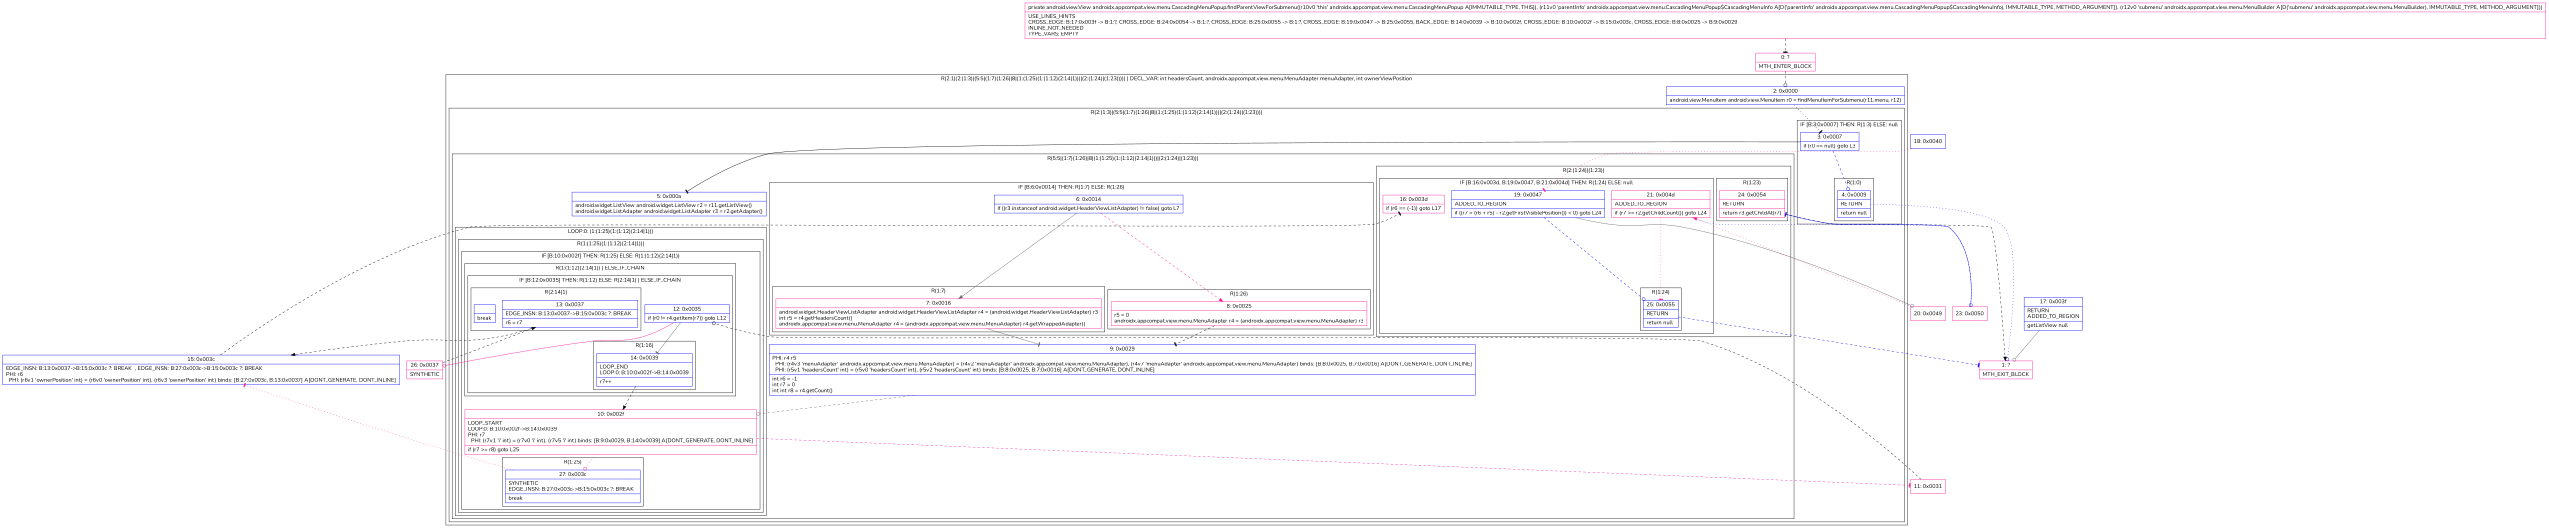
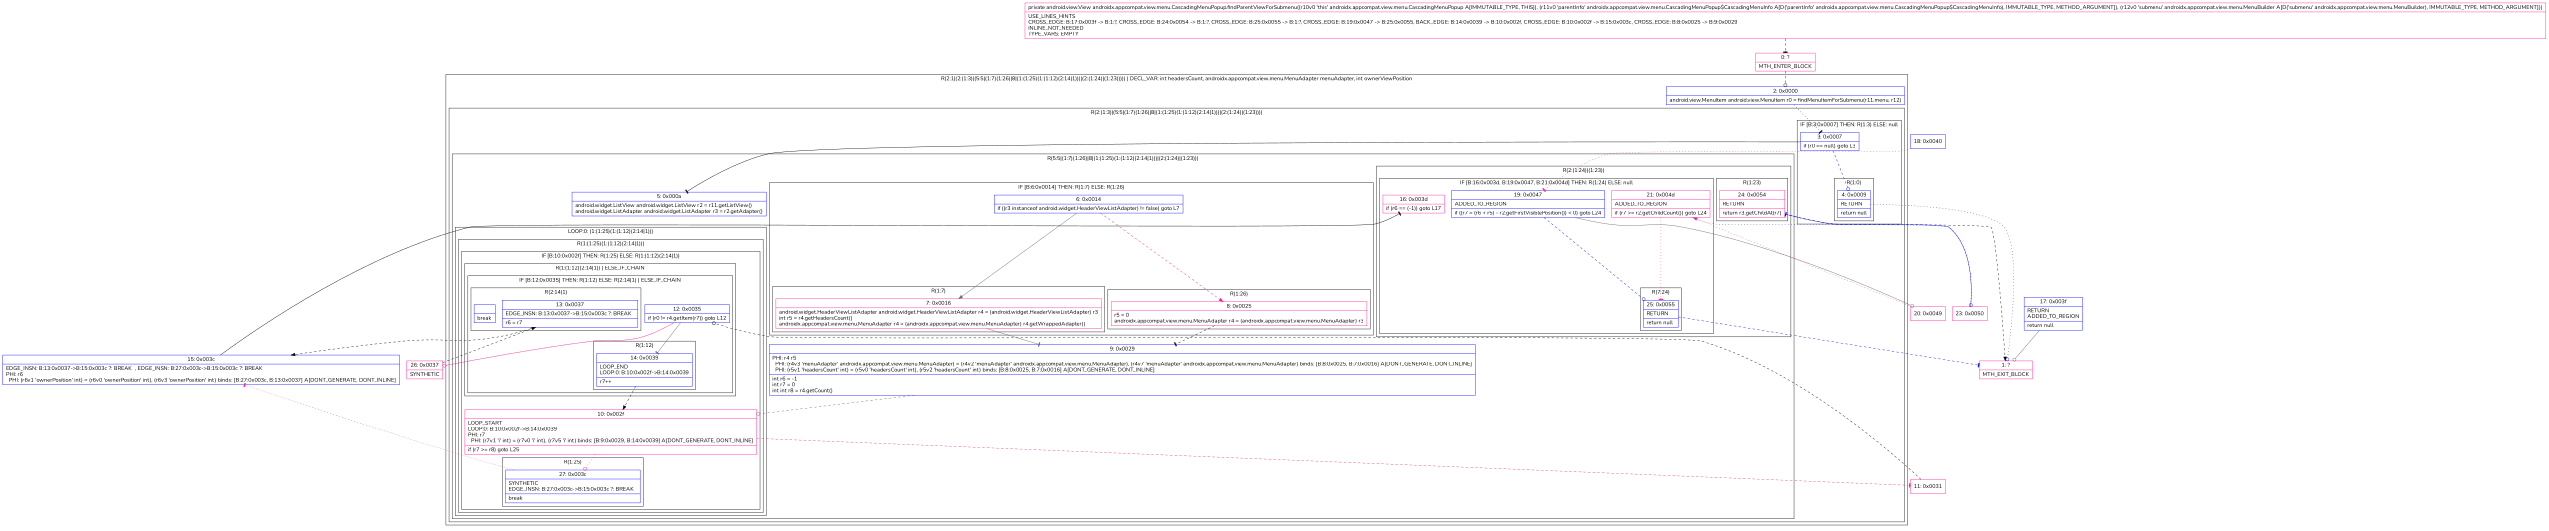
edge "15: 0x003c" -> "16: 0x003d": style dashed -> solid
cluster "R(1:24)": label "R(1:24)" -> "R(7:24)"
node "17: 0x003f": text "getListView null" -> "return null"
cluster "R(1:16)": label "R(1:16)" -> "R(1:12)"
